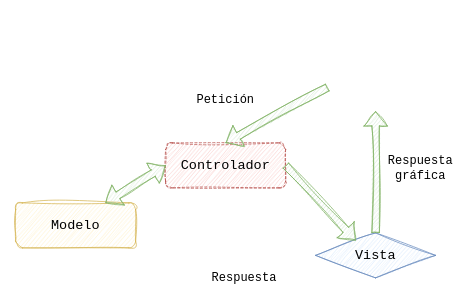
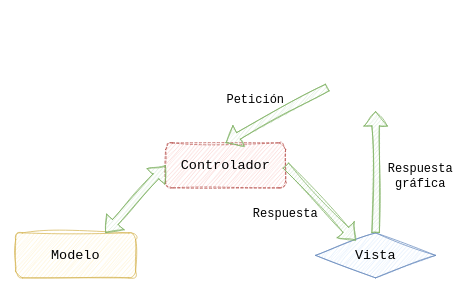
node "Petición": moved (225, 100) -> (255, 100)
node "Respuesta gráfica": moved (420, 169) -> (420, 177)
node "Modelo": moved (75, 225) -> (75, 255)
node "Respuesta": moved (244, 278) -> (285, 214)
